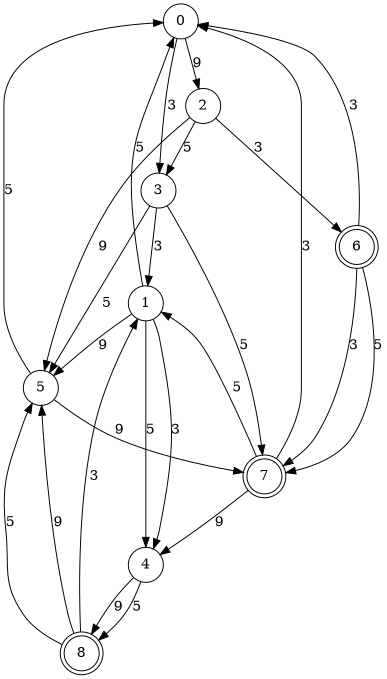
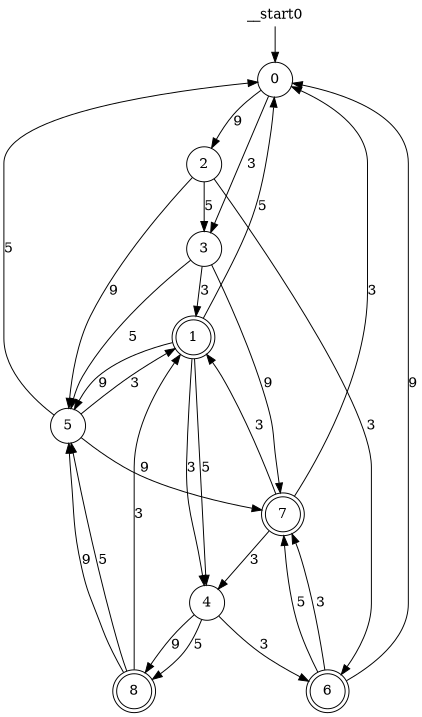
node "__start0": added
edge "6" -> "0": label "3" -> "9"
node "1": shape circle -> doublecircle
edge "3" -> "7": label "5" -> "9"
edge "5" -> "1": added, label "3"
edge "7" -> "1": label "5" -> "3"
edge "7" -> "4": label "9" -> "3"
edge "4" -> "6": added, label "3"
